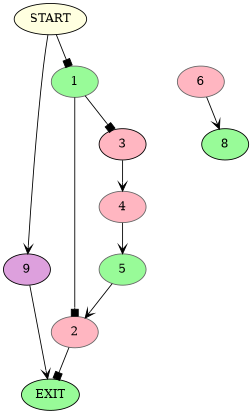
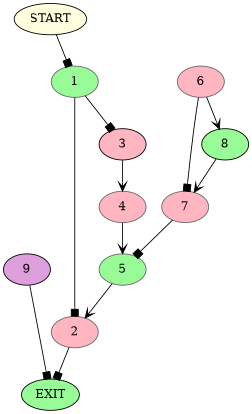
edge "START" -> "9": removed
node "7": added
edge "9" -> "EXIT": arrowhead vee -> box
